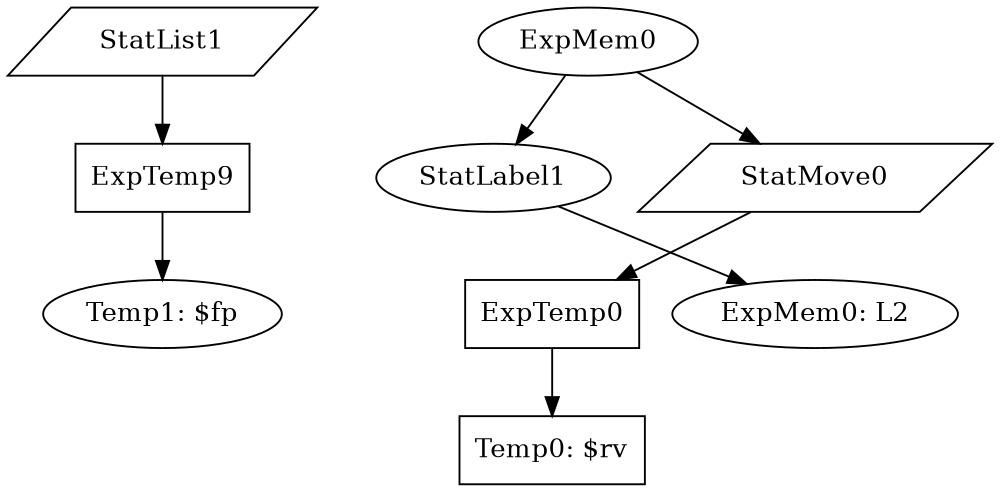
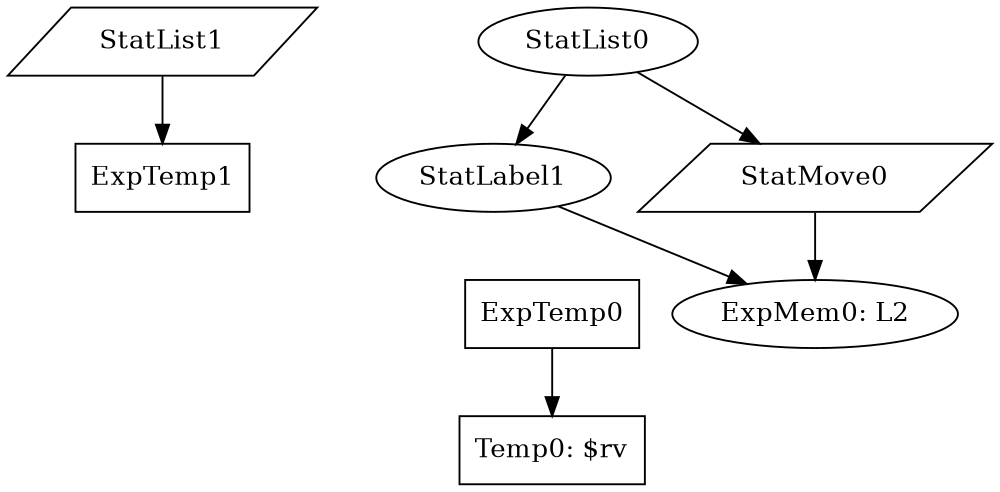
node "ExpMem0": label "ExpMem0" -> "StatList0"
node "ExpTemp9": label "ExpTemp9" -> "ExpTemp1"
edge "StatMove0" -> "ExpTemp0": now "StatMove0" -> "ExpMem0: L2"
node "Temp1: $fp": removed
